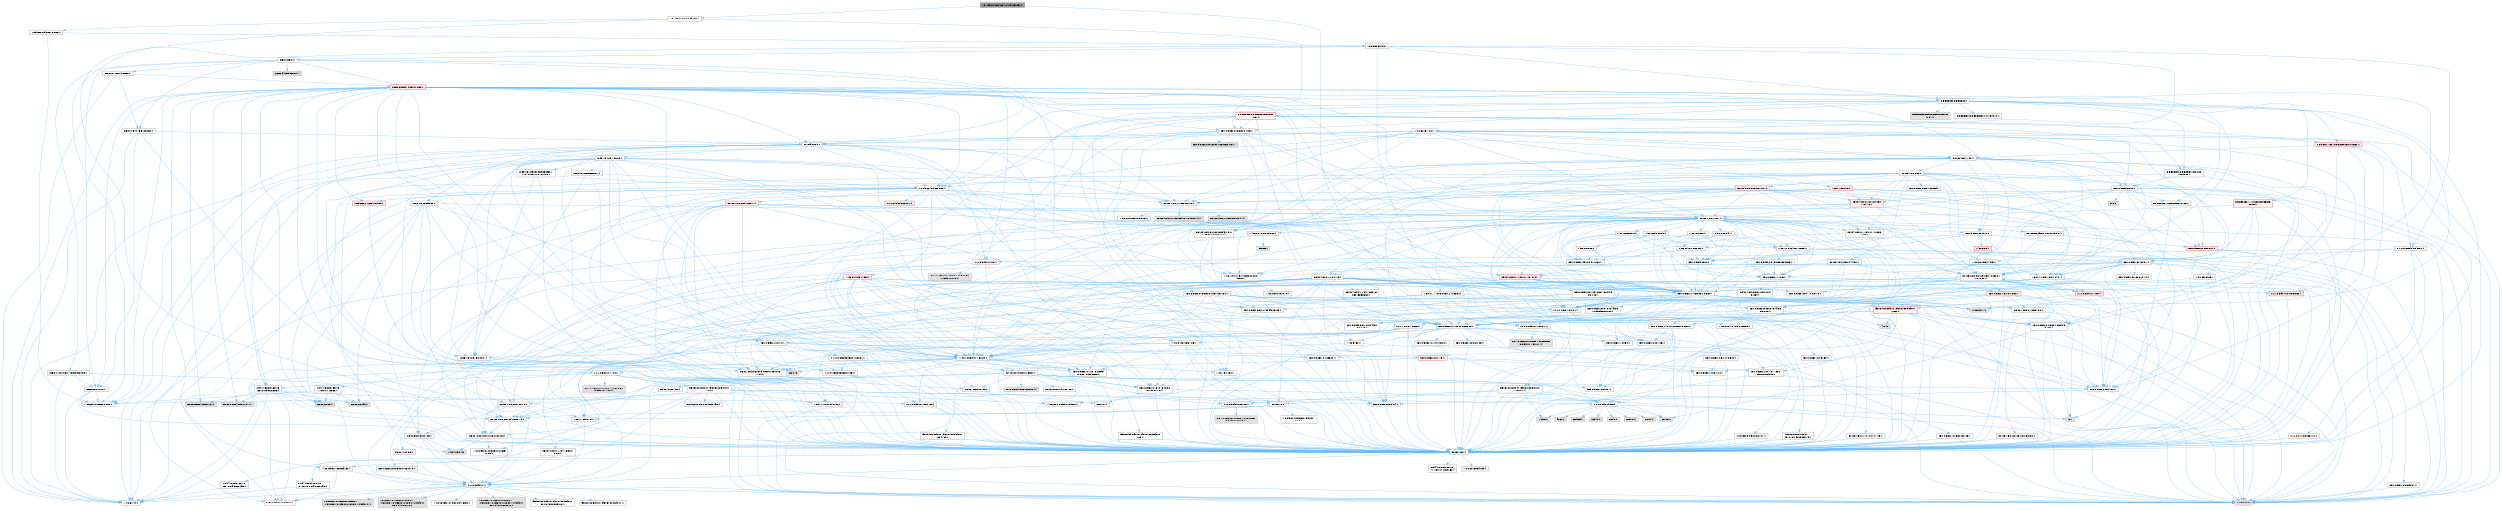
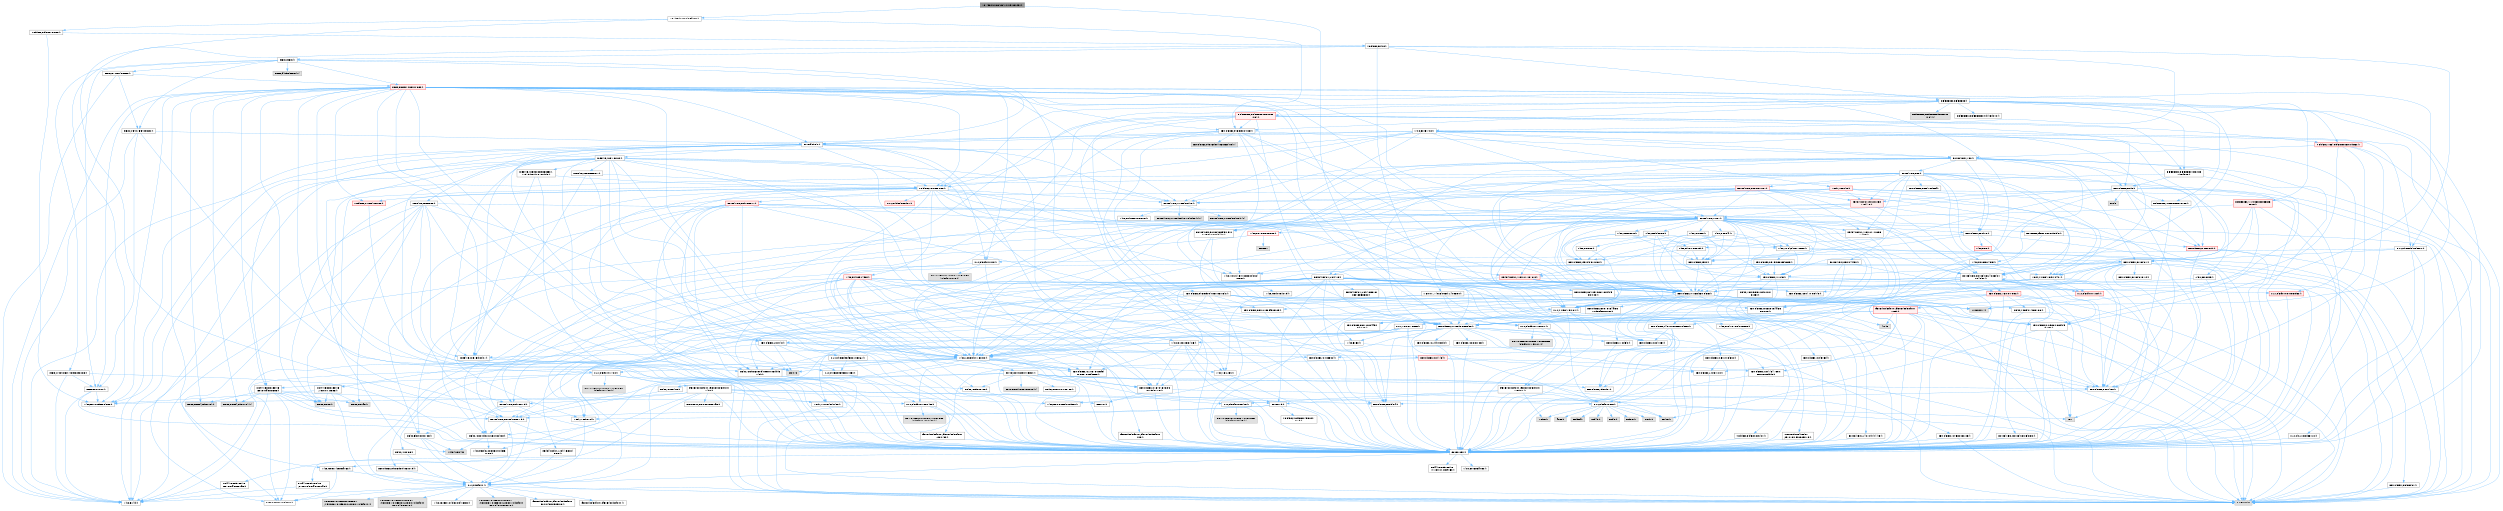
node "COMPILED_PLATFORM_HEADER (PlatformAtomics.h)": added
